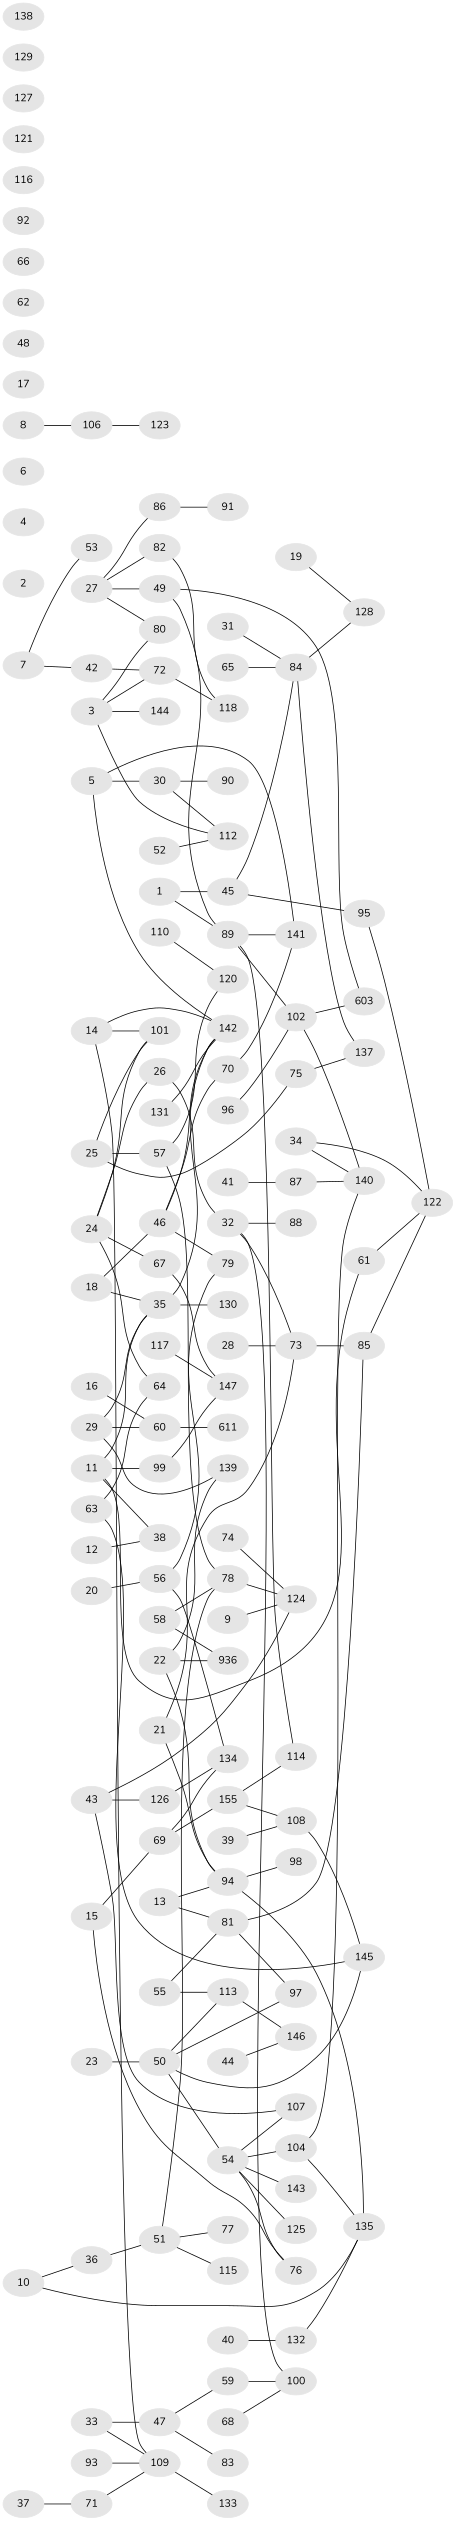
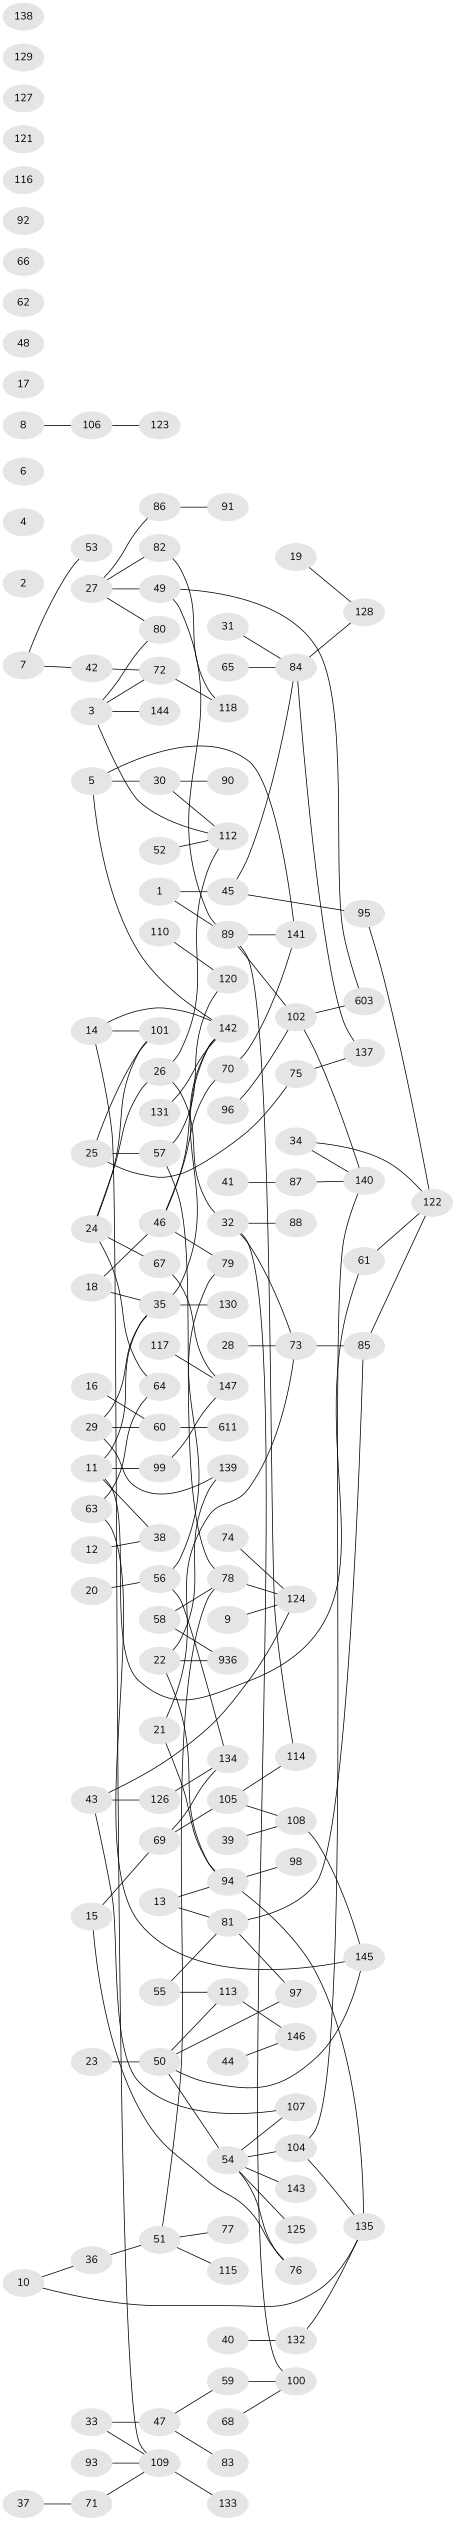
edge "112" -- "26": added
node "155": label "155" -> "105"
